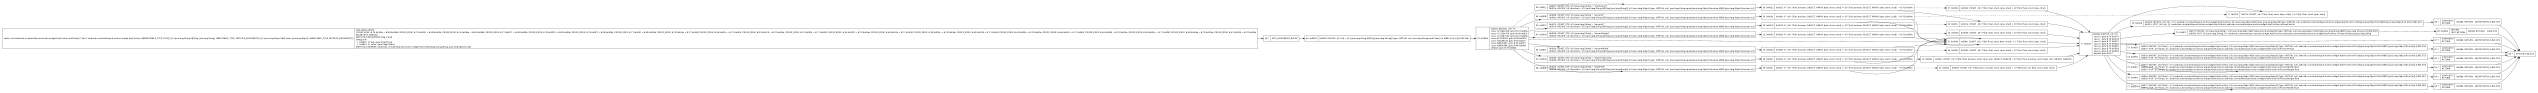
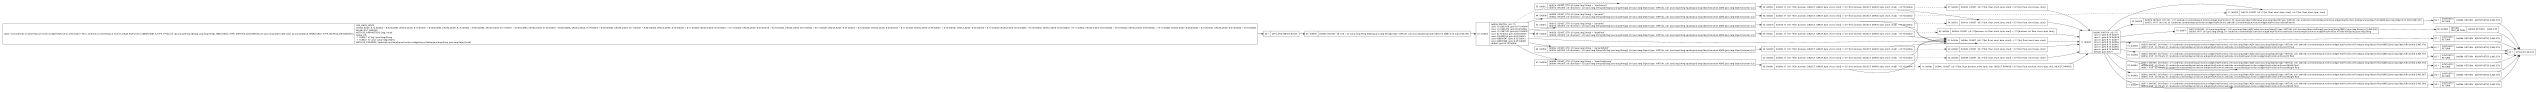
node "61: 0x0030": removed
